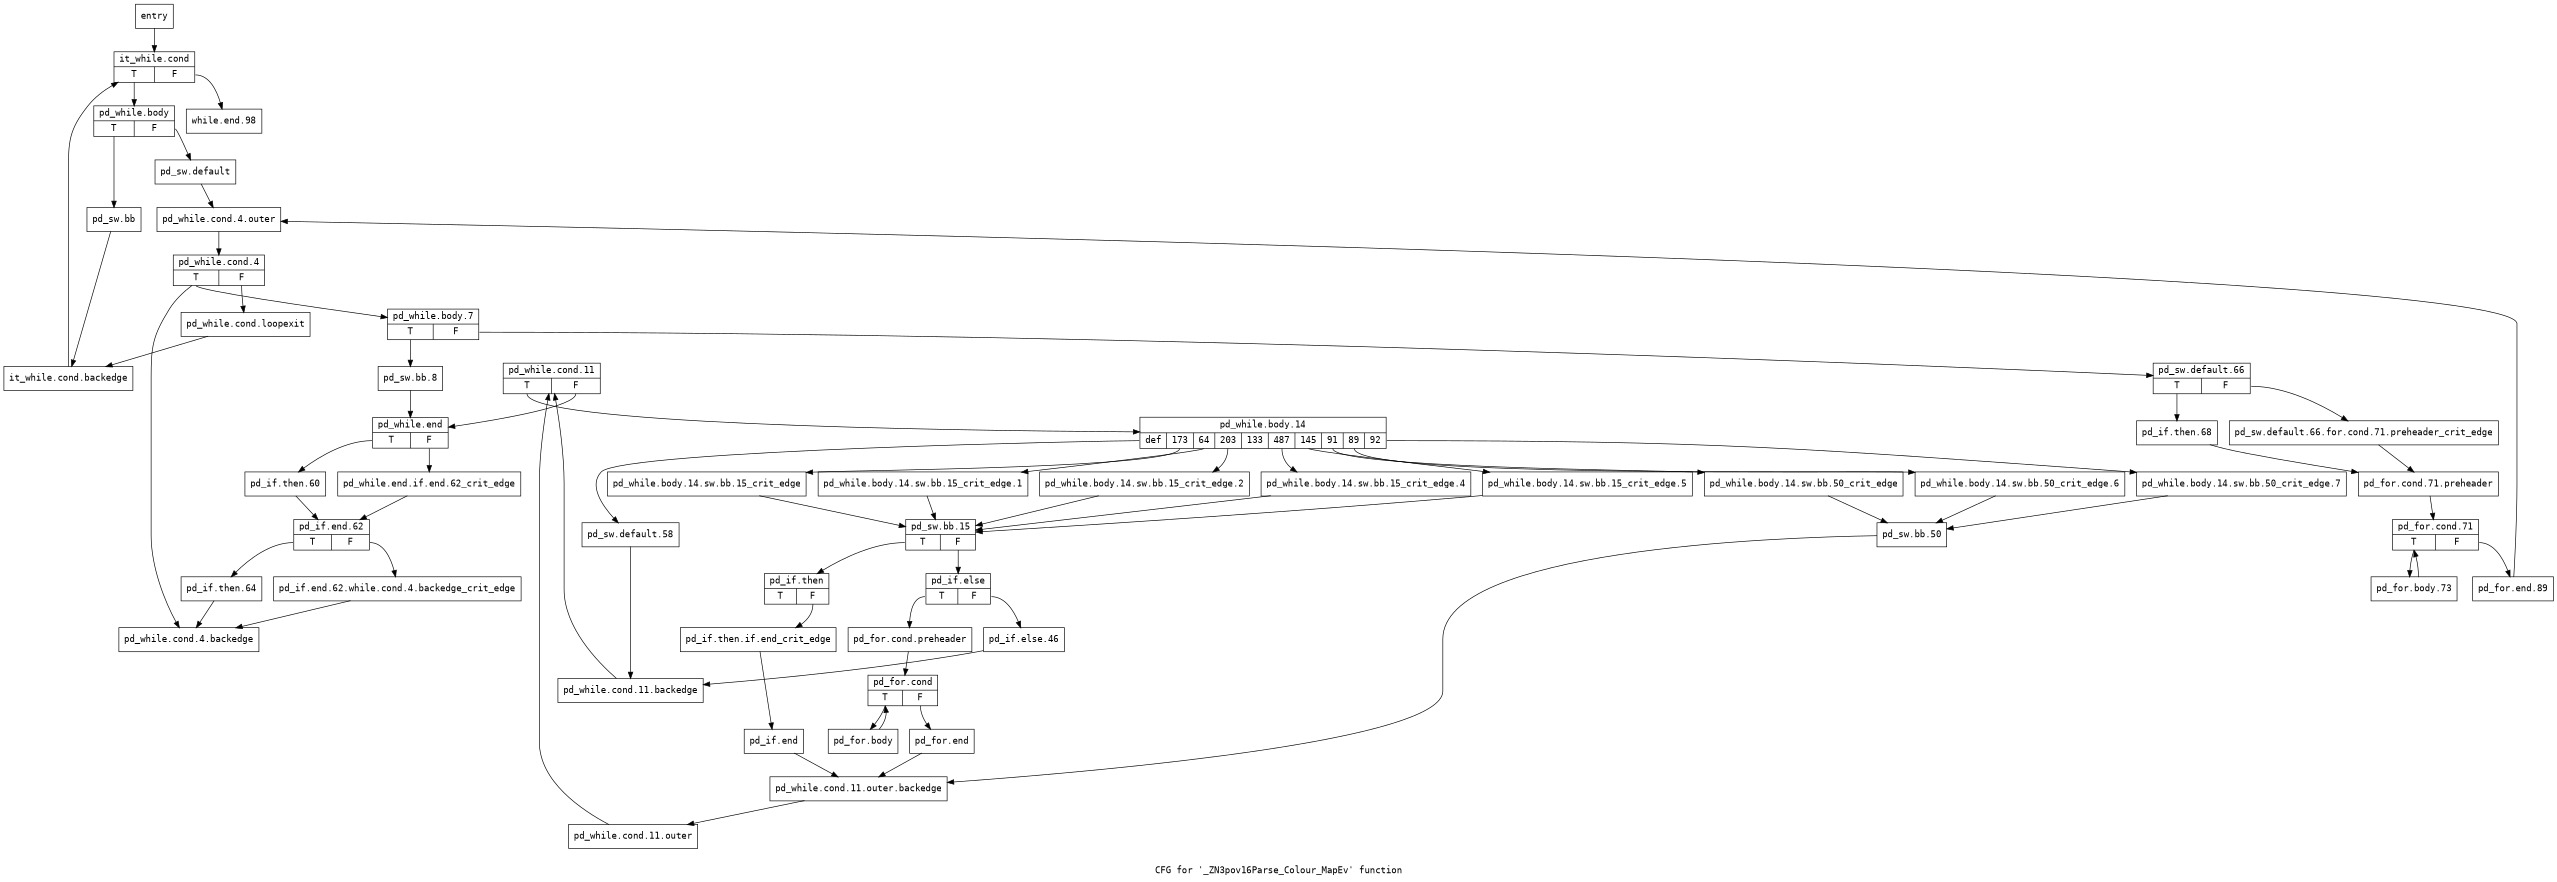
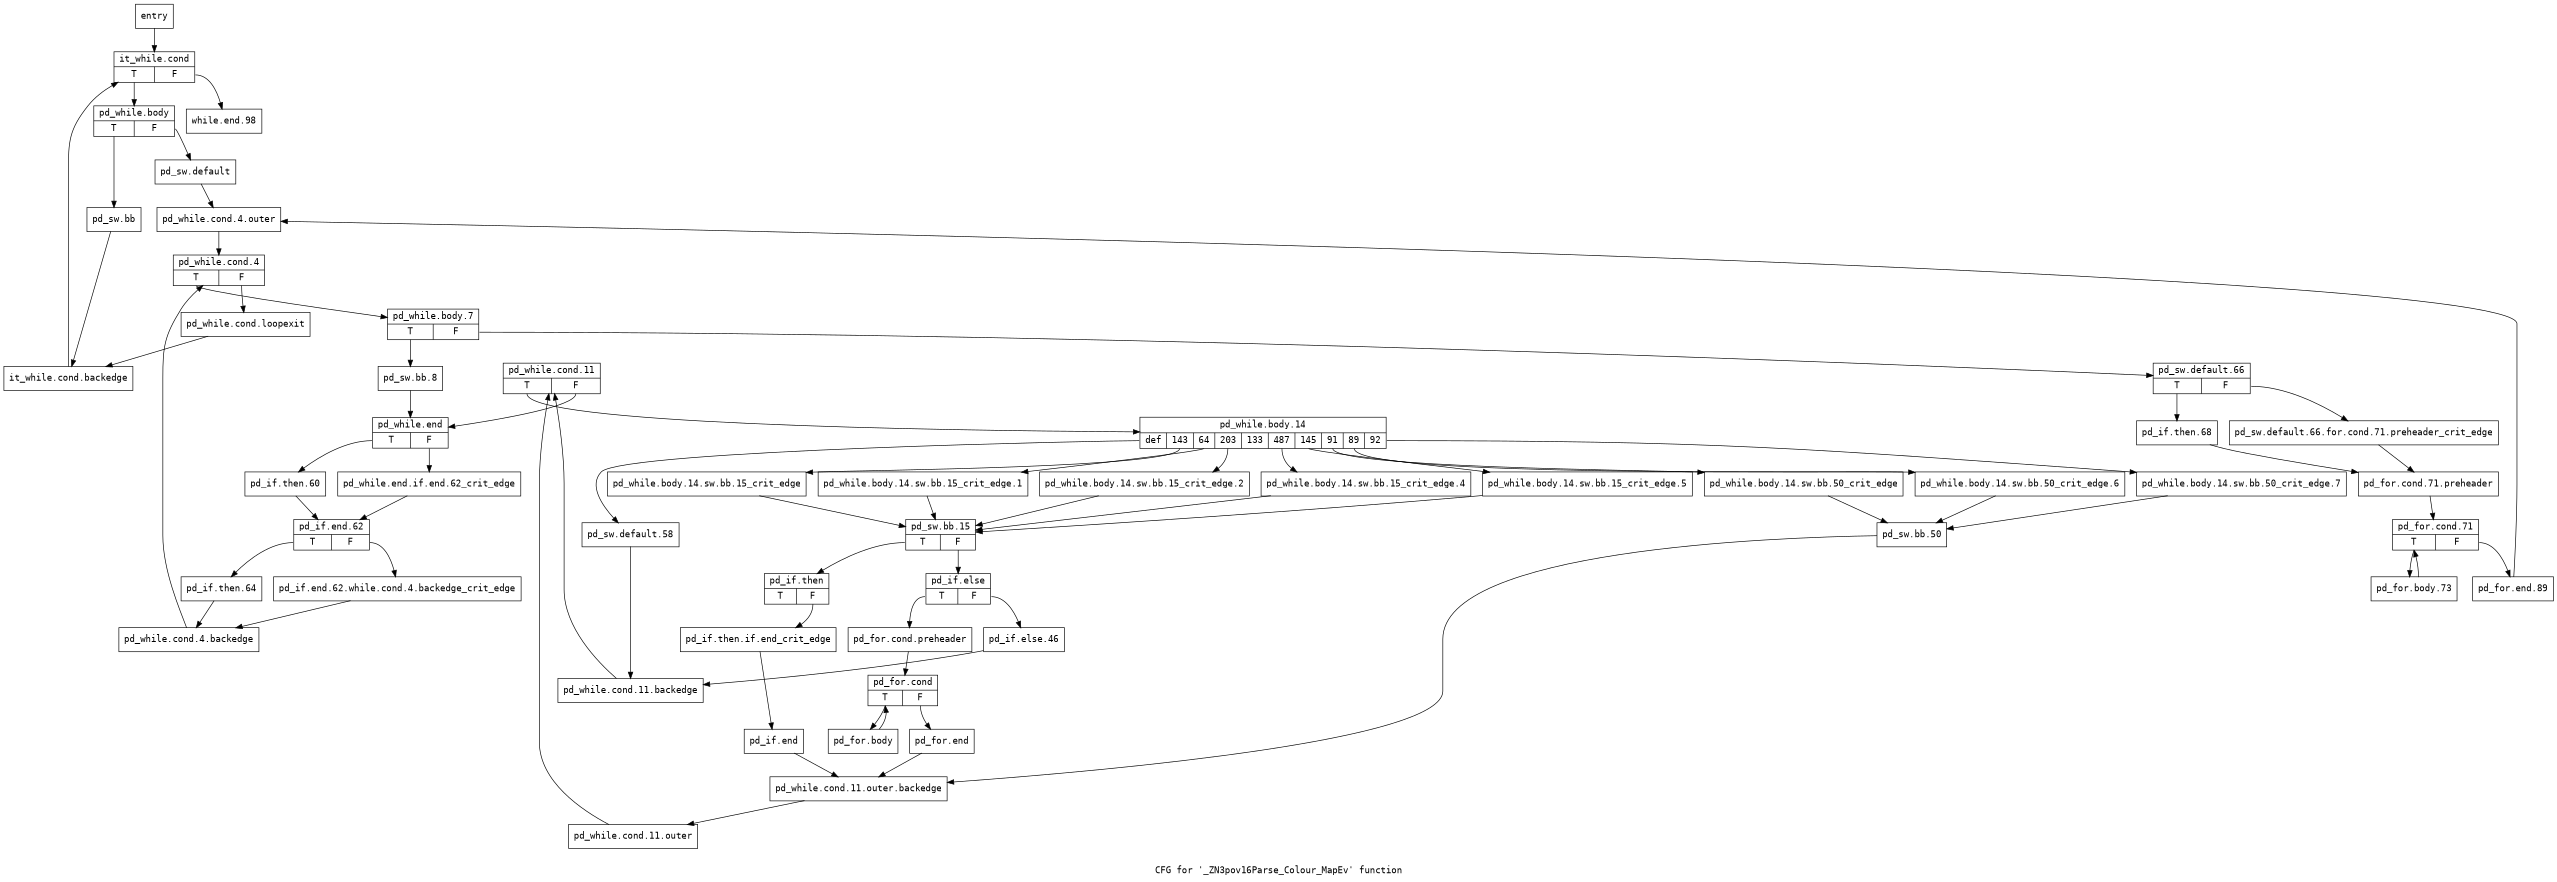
node "pd_while.body.14": text "173" -> "143"
edge "pd_while.cond.4" -> "pd_while.cond.4.backedge": reversed
